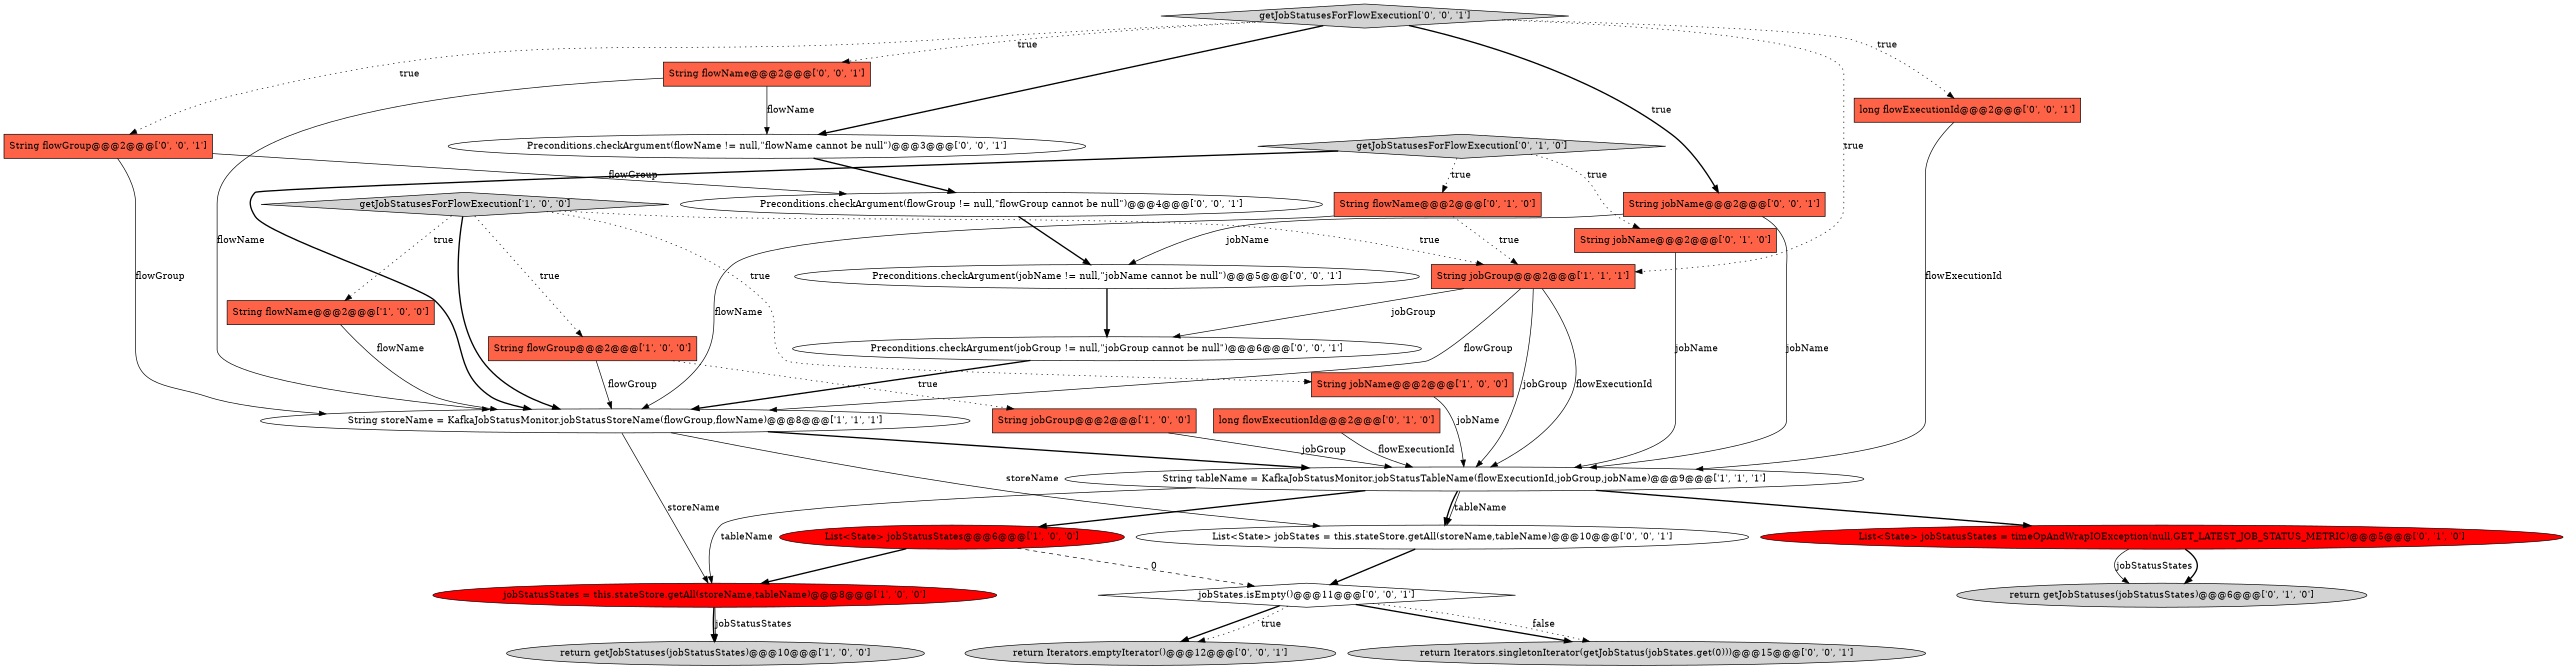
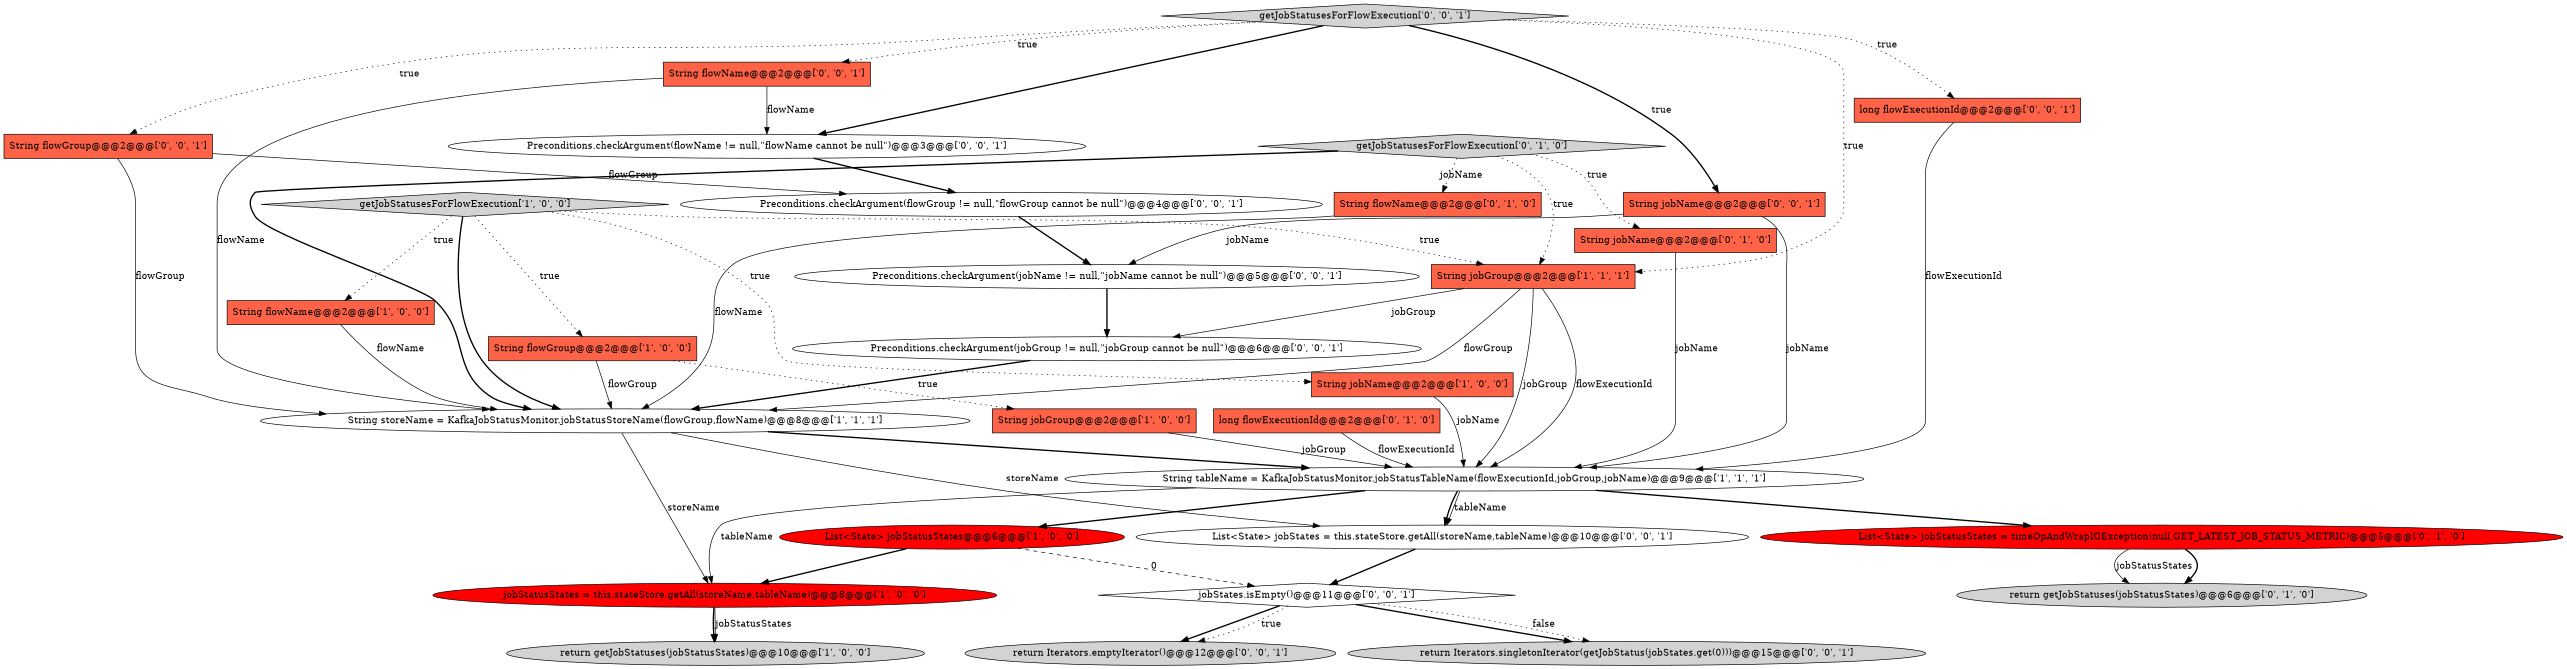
edge "getJobStatusesForFlowExecution['0', '1', '0']" -> "String flowName@@@2@@@['0', '1', '0']": label "true" -> "jobName"
edge "String flowName@@@2@@@['0', '1', '0']" -> "String jobGroup@@@2@@@['1', '1', '1']": now "getJobStatusesForFlowExecution['0', '1', '0']" -> "String jobGroup@@@2@@@['1', '1', '1']"
